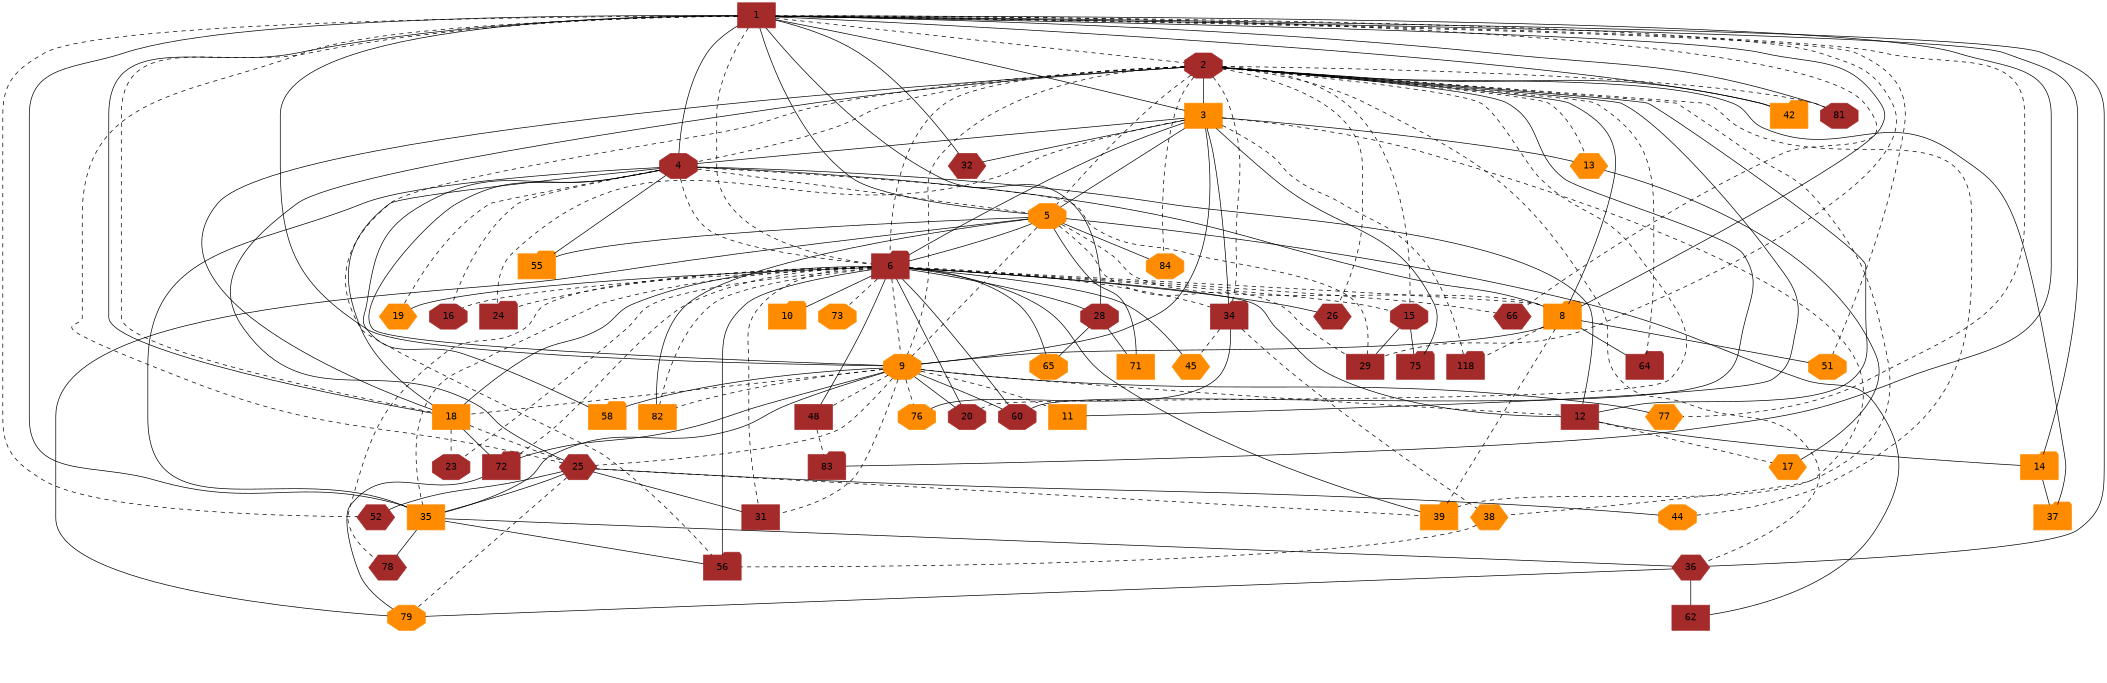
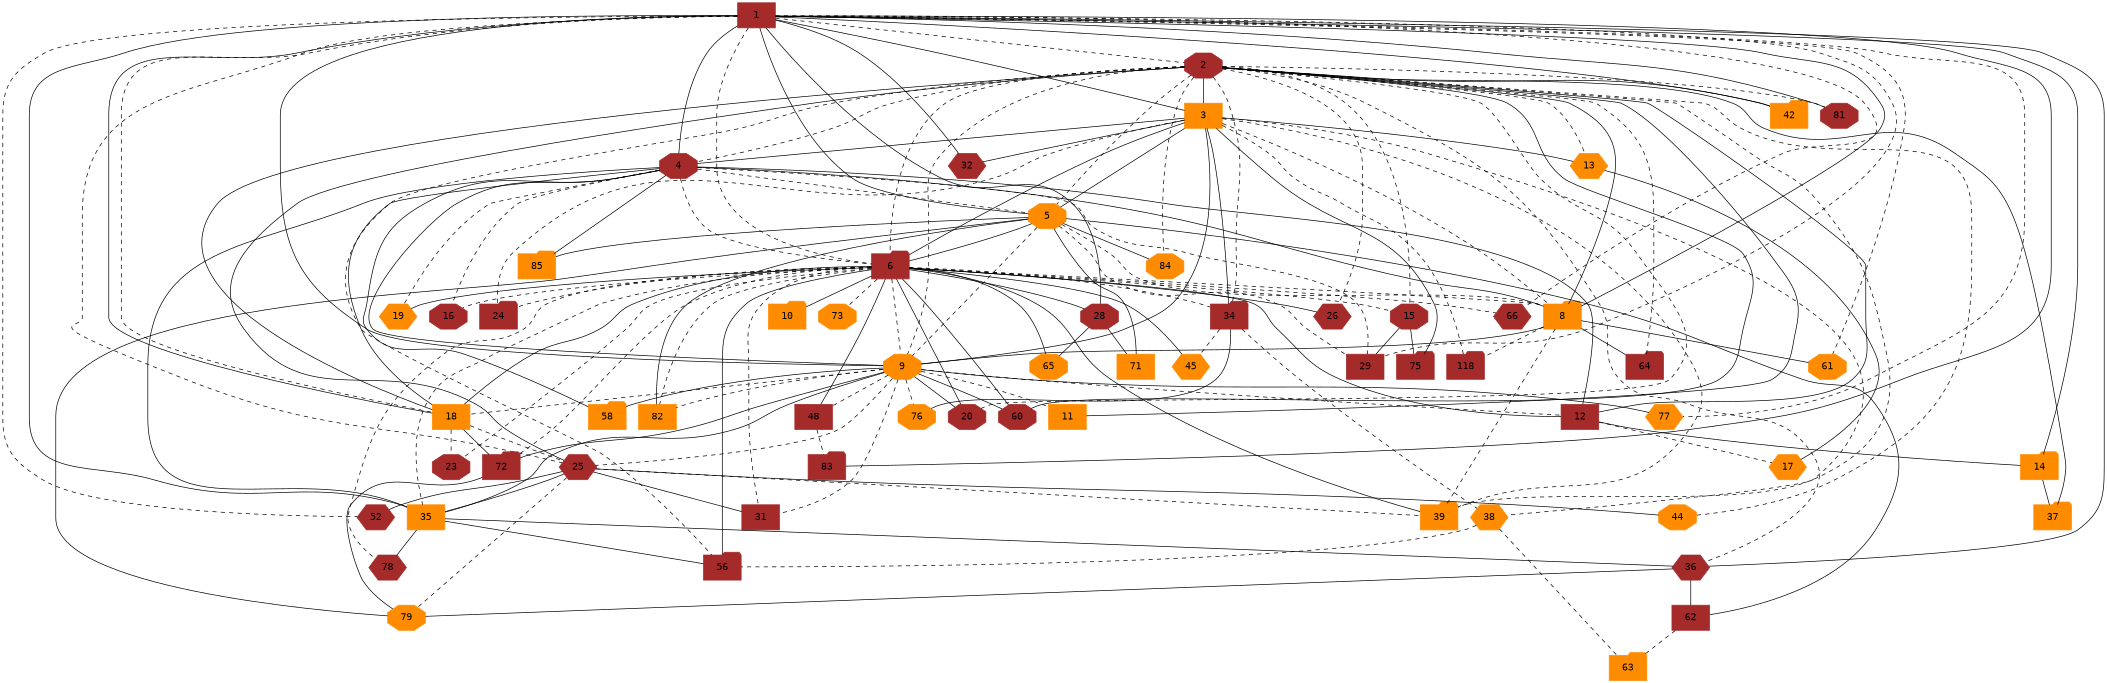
edge "3" -- "8": added
node "55": label "55" -> "85"
edge "3" -- "39": added
node "51": label "51" -> "61"
node "63": added
